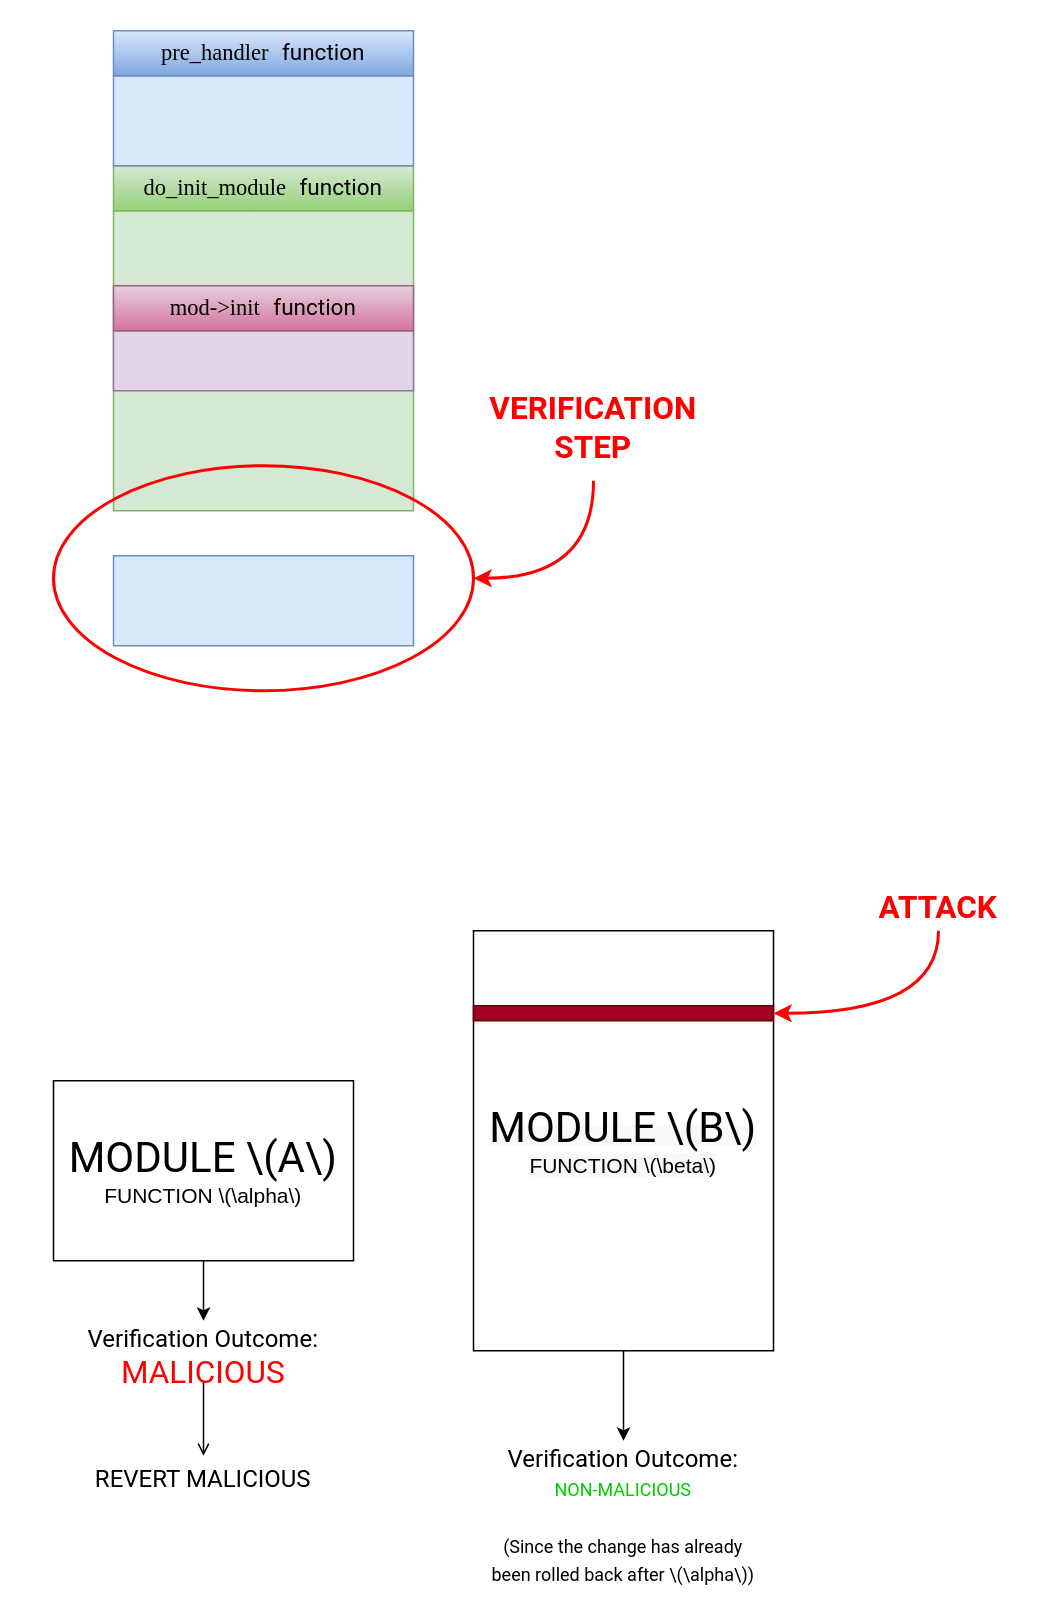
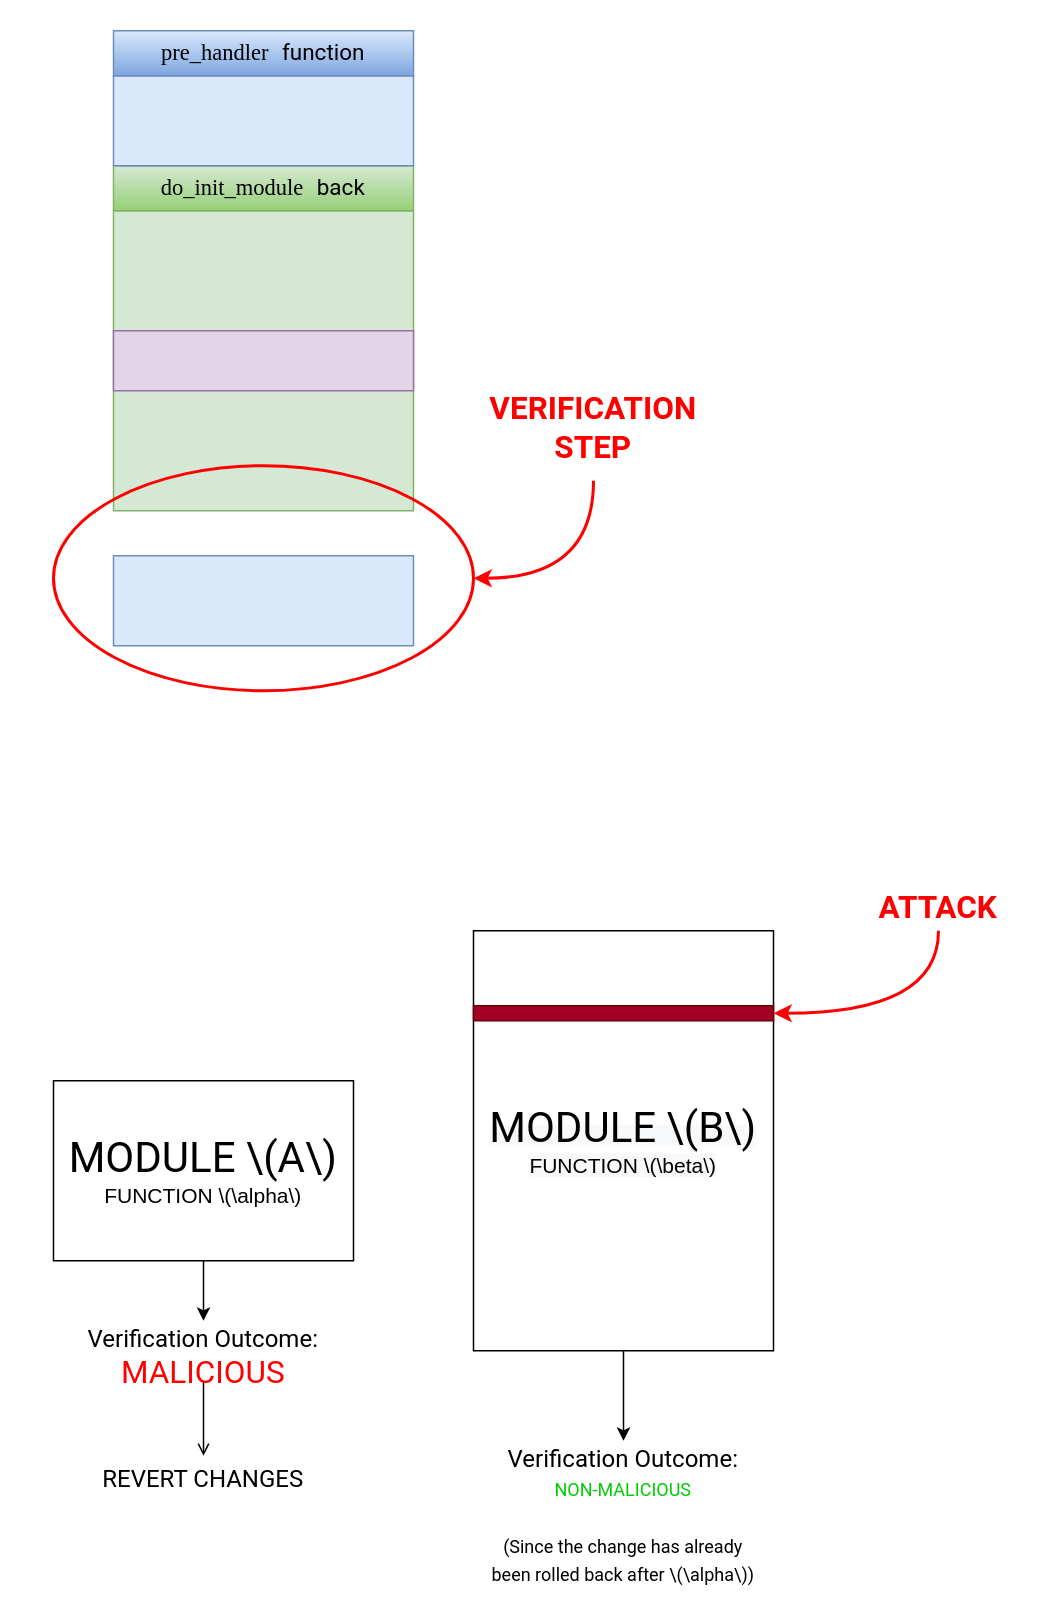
node "do_init_module function": label "do_init_module function" -> "do_init_module back"
node "mod->init function": removed
node "REVERT MALICIOUS": label "REVERT MALICIOUS" -> "REVERT CHANGES"
